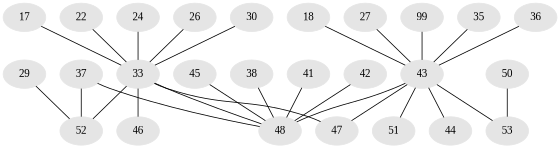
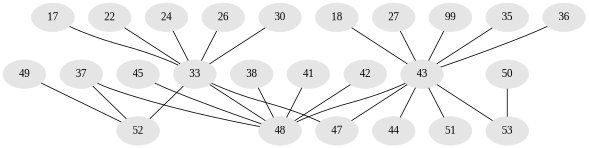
node "29": label "29" -> "49"
node "46": removed
